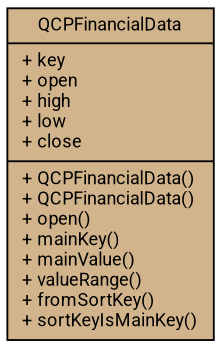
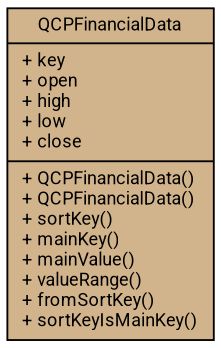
node "QCPFinancialData": text "+ open()" -> "+ sortKey()"
